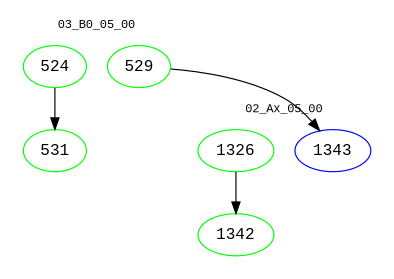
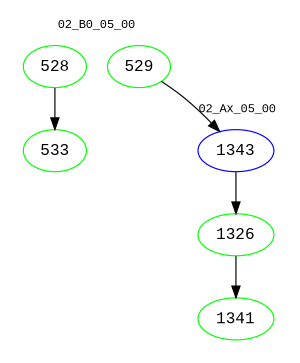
cluster "03_B0_05_00": label "03_B0_05_00" -> "02_B0_05_00"
node "524": label "524" -> "528"
node "531": label "531" -> "533"
edge "1343" -> "1326": added
node "1342": label "1342" -> "1341"
